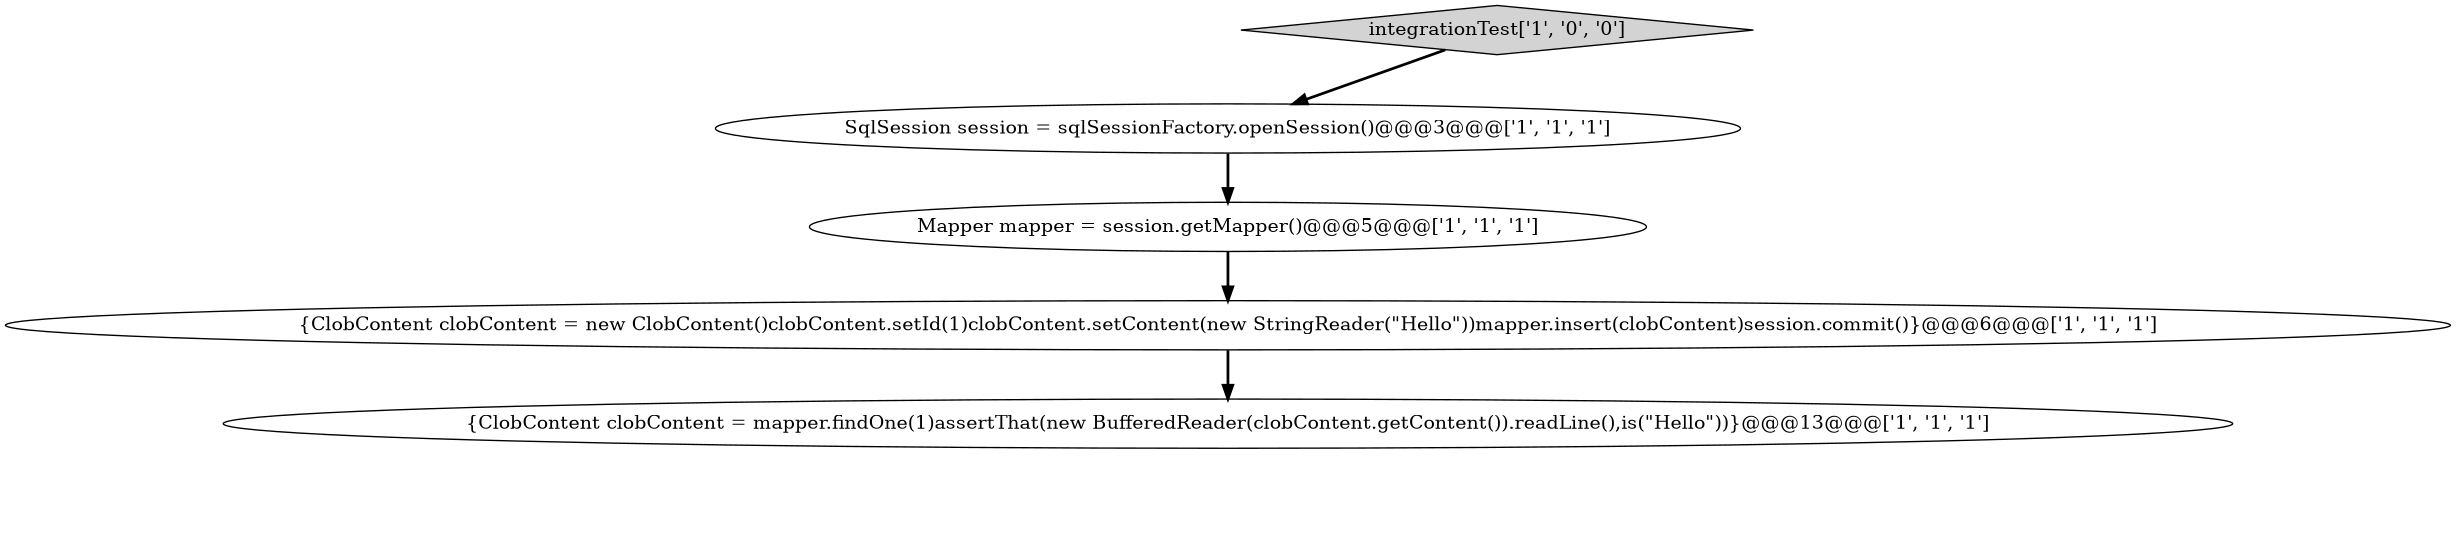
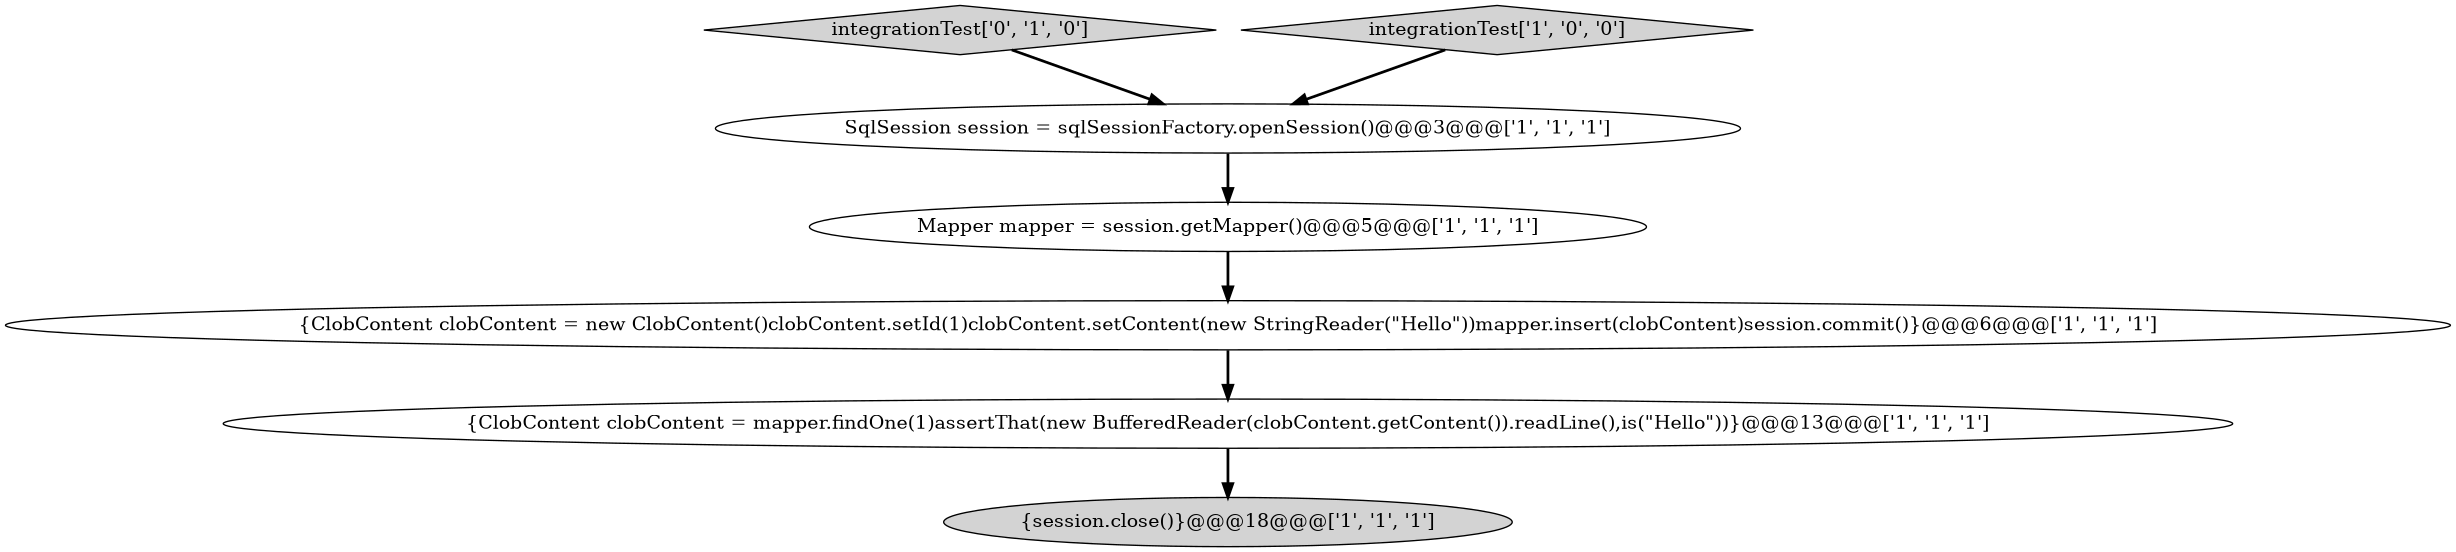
node "integrationTest['0', '1', '0']": added
node "{session.close()}@@@18@@@['1', '1', '1']": added
